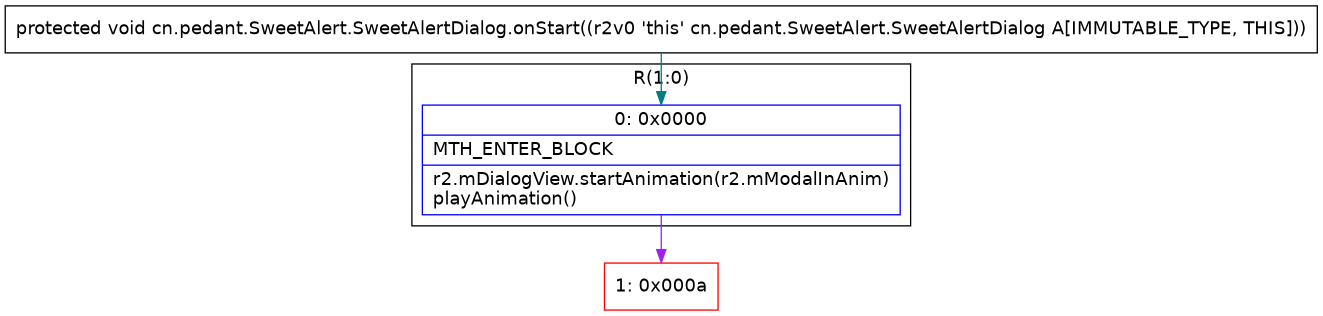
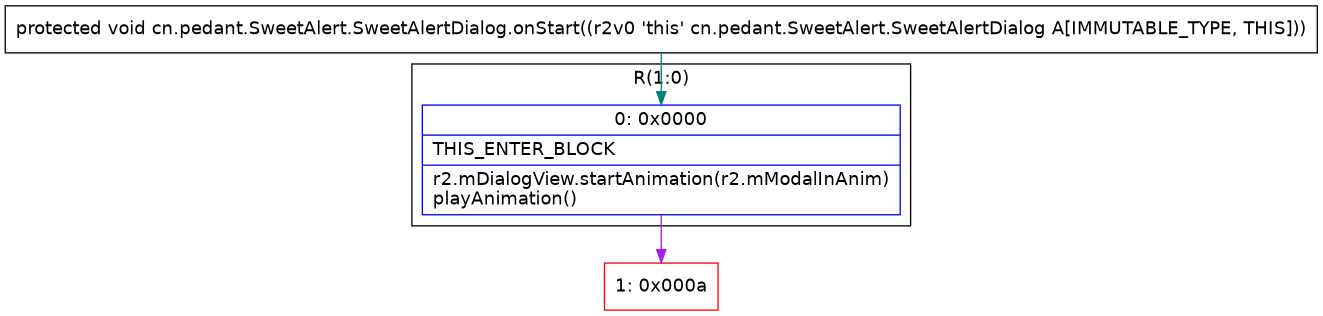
node "0: 0x0000": text "MTH_ENTER_BLOCK" -> "THIS_ENTER_BLOCK"
